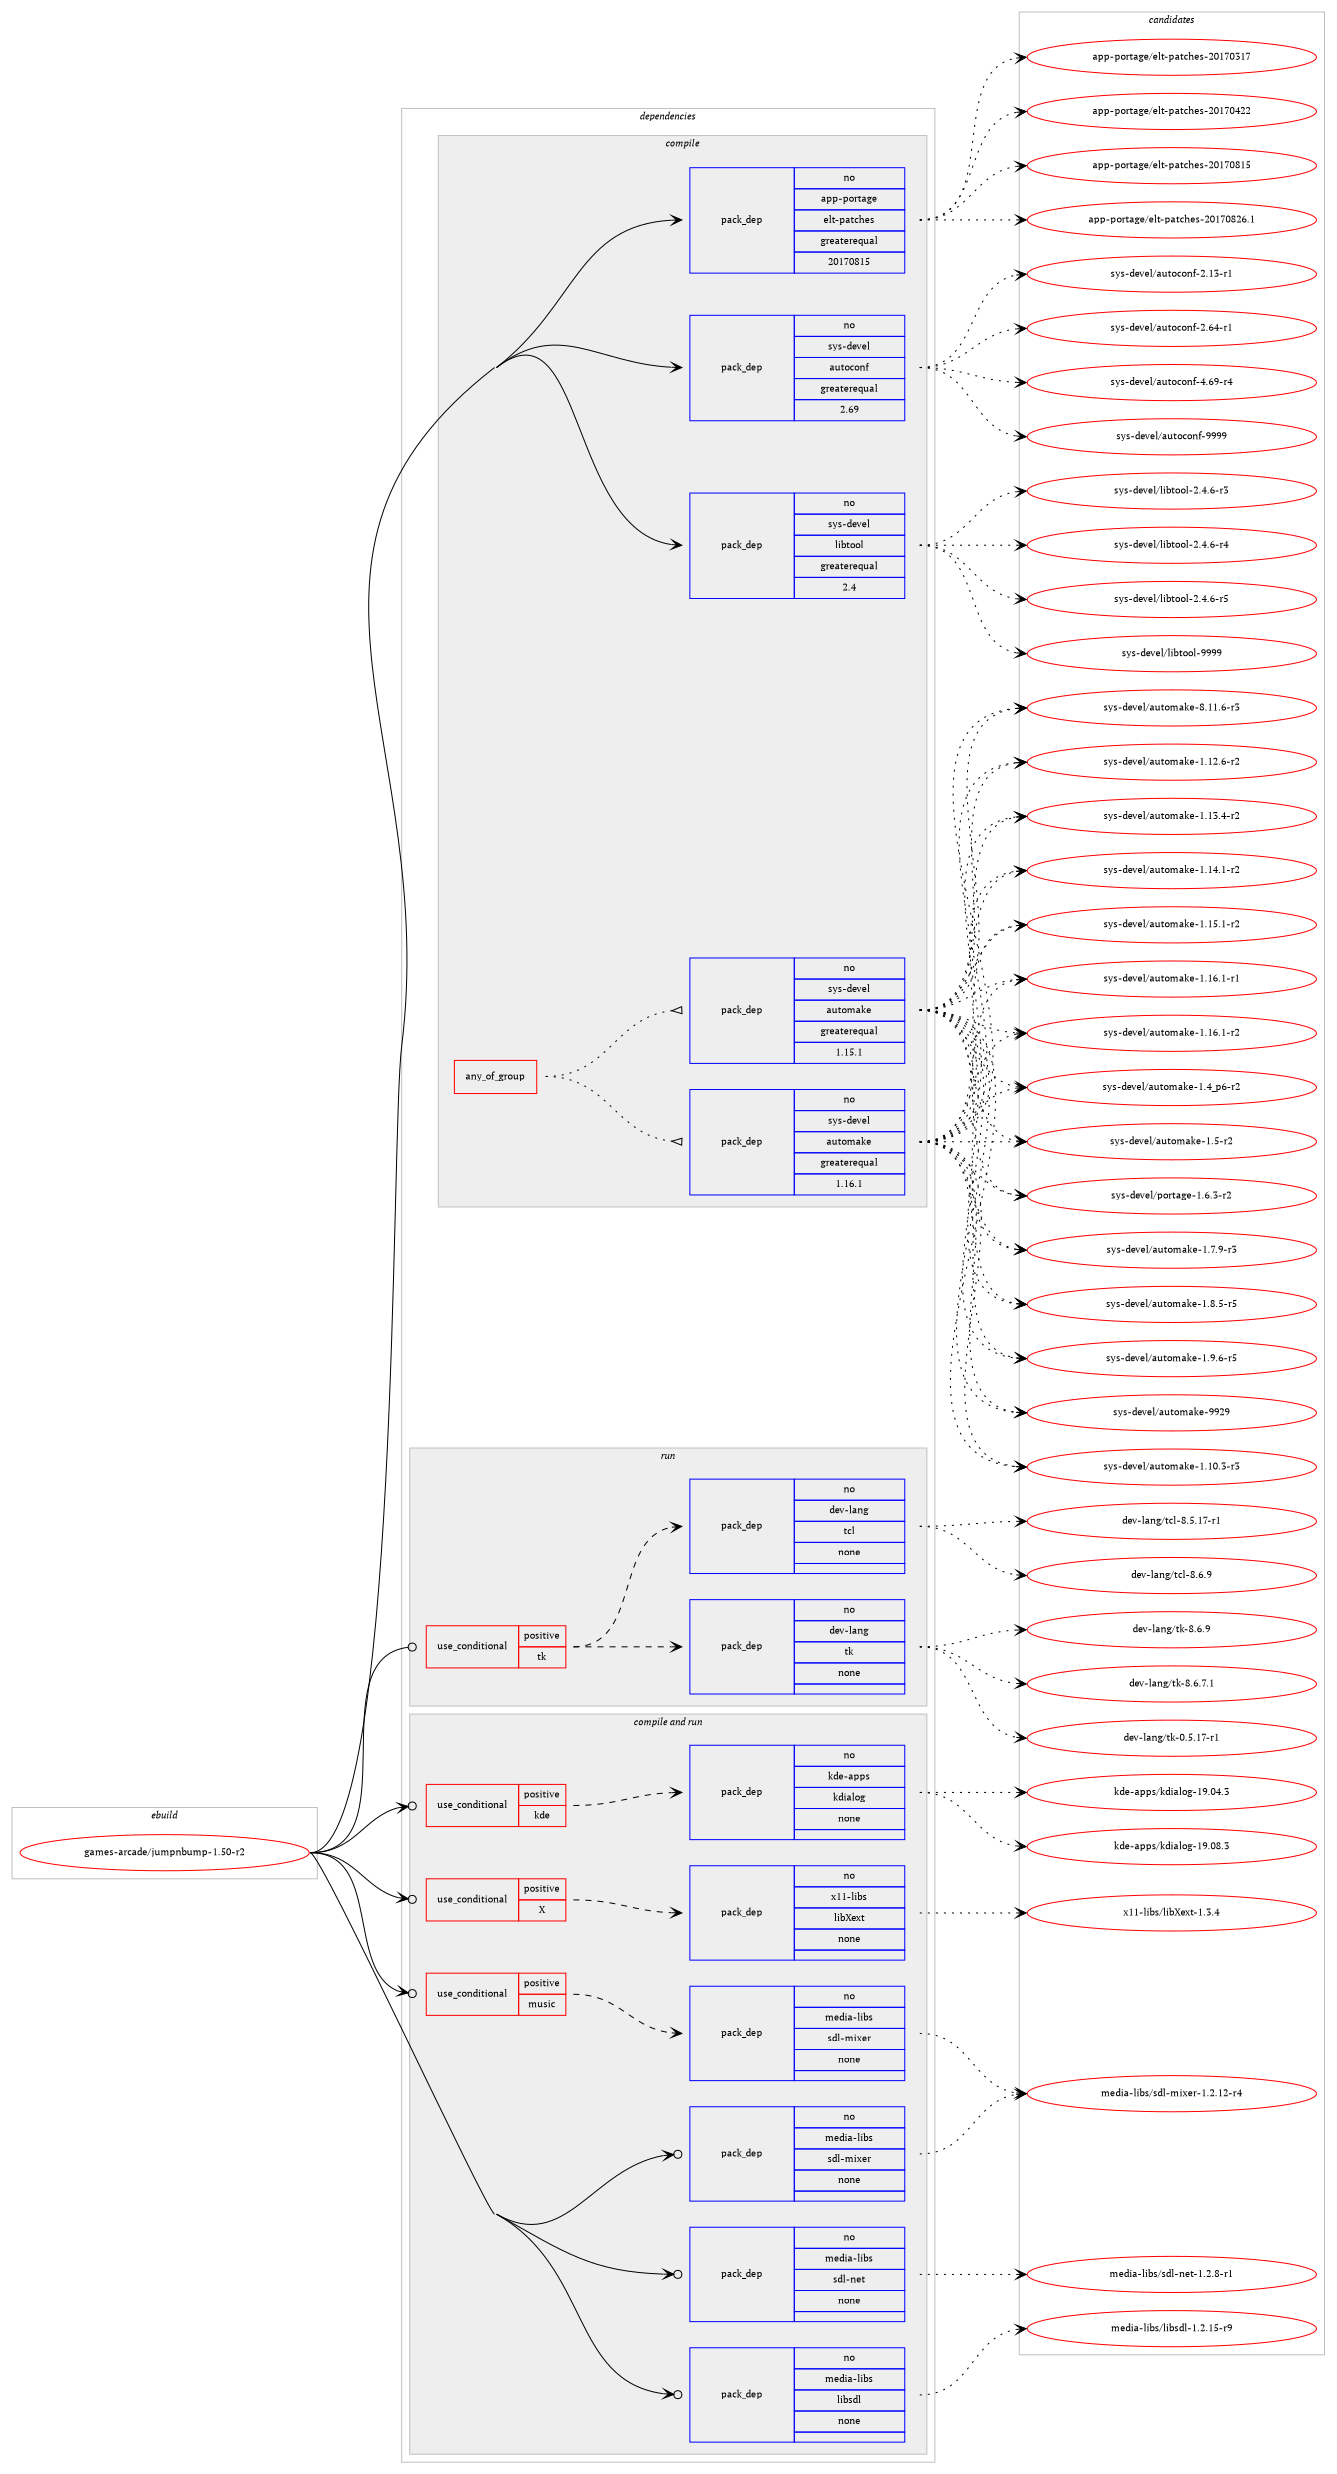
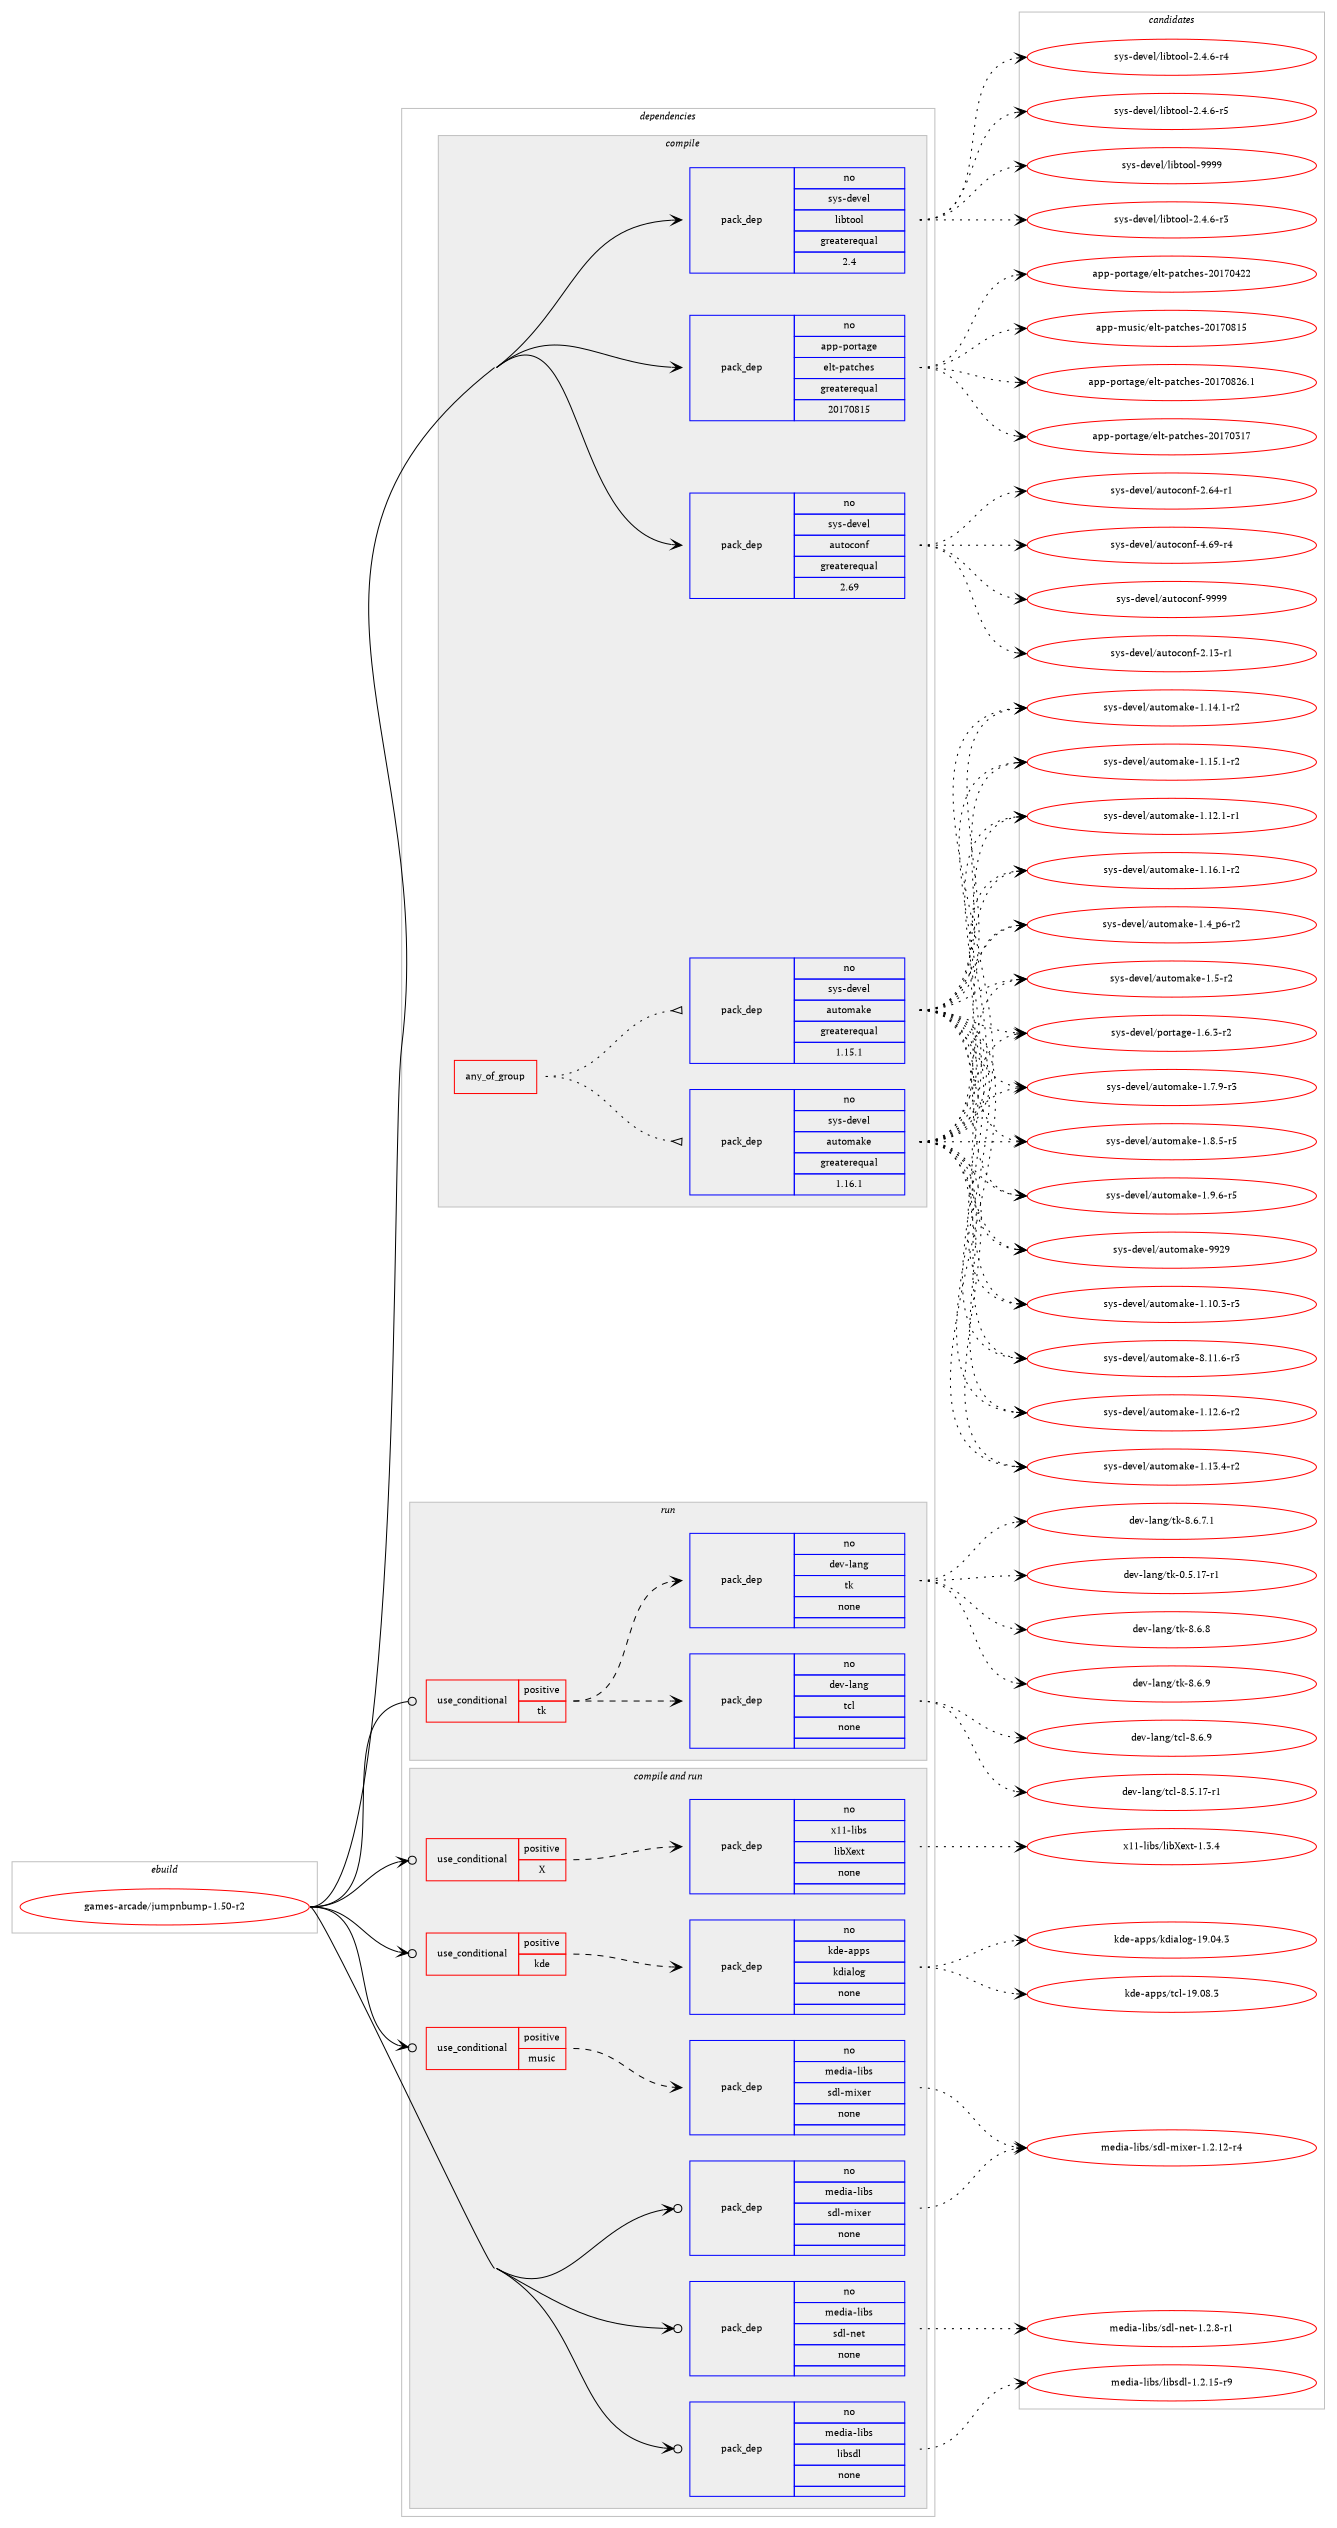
node "app-portage/elt-patches-20170815": label "app-portage/elt-patches-20170815" -> "app-music/elt-patches-20170815"
node "sys-devel/automake-1.16.1-r1": label "sys-devel/automake-1.16.1-r1" -> "sys-devel/automake-1.12.1-r1"
node "dev-lang/tk-8.6.8": added
node "kde-apps/kdialog-19.08.3": label "kde-apps/kdialog-19.08.3" -> "kde-apps/tcl-19.08.3"
